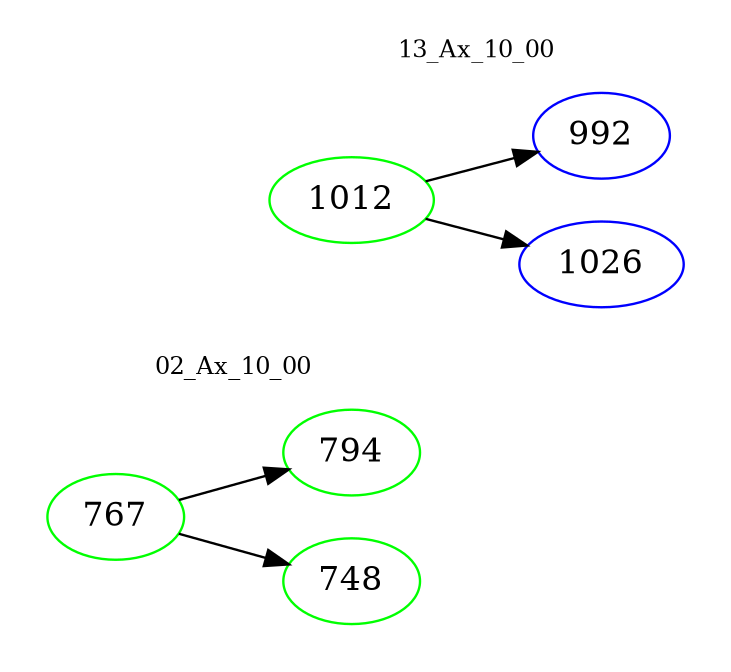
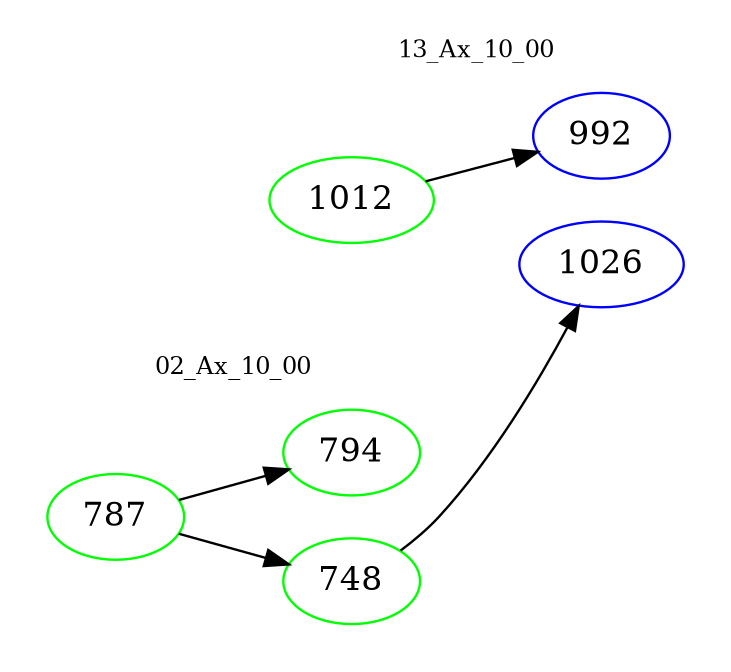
edge "1012" -> "1026": now "748" -> "1026"
node "767": label "767" -> "787"
